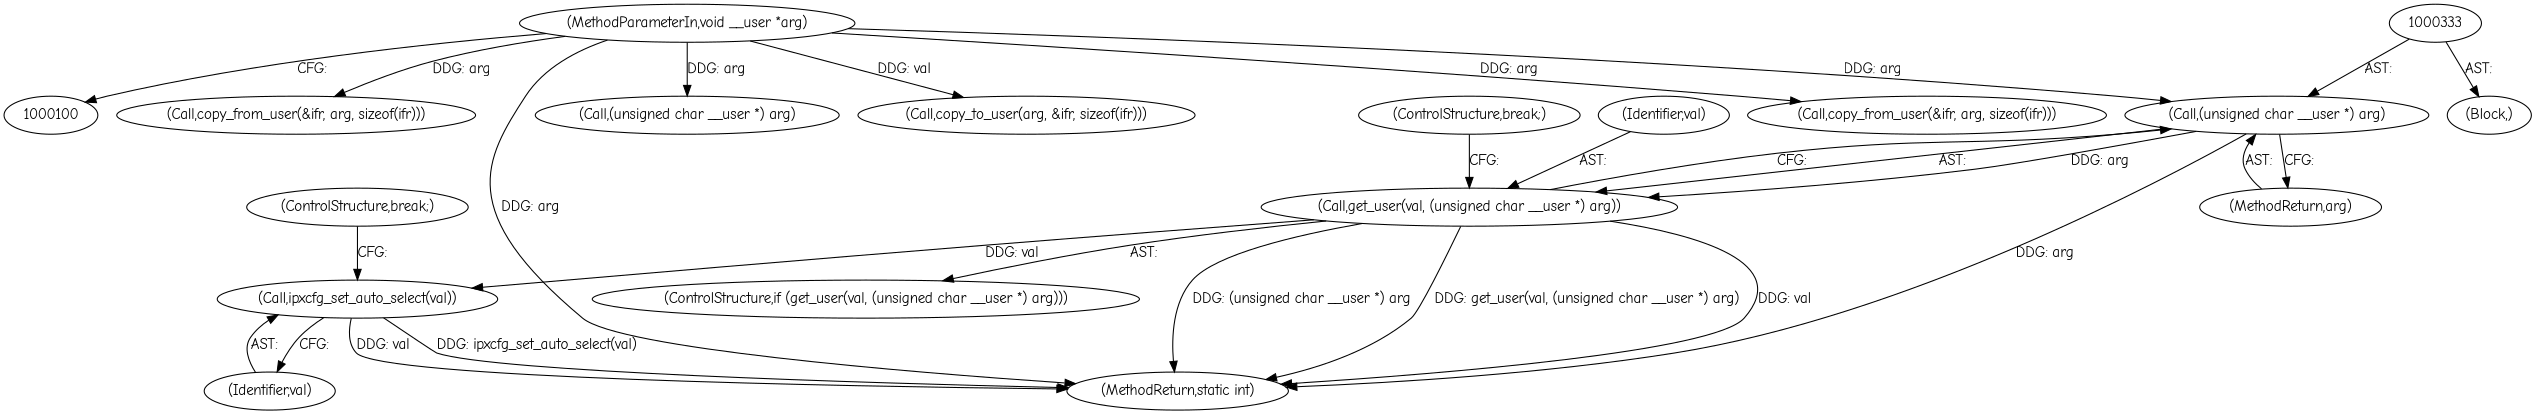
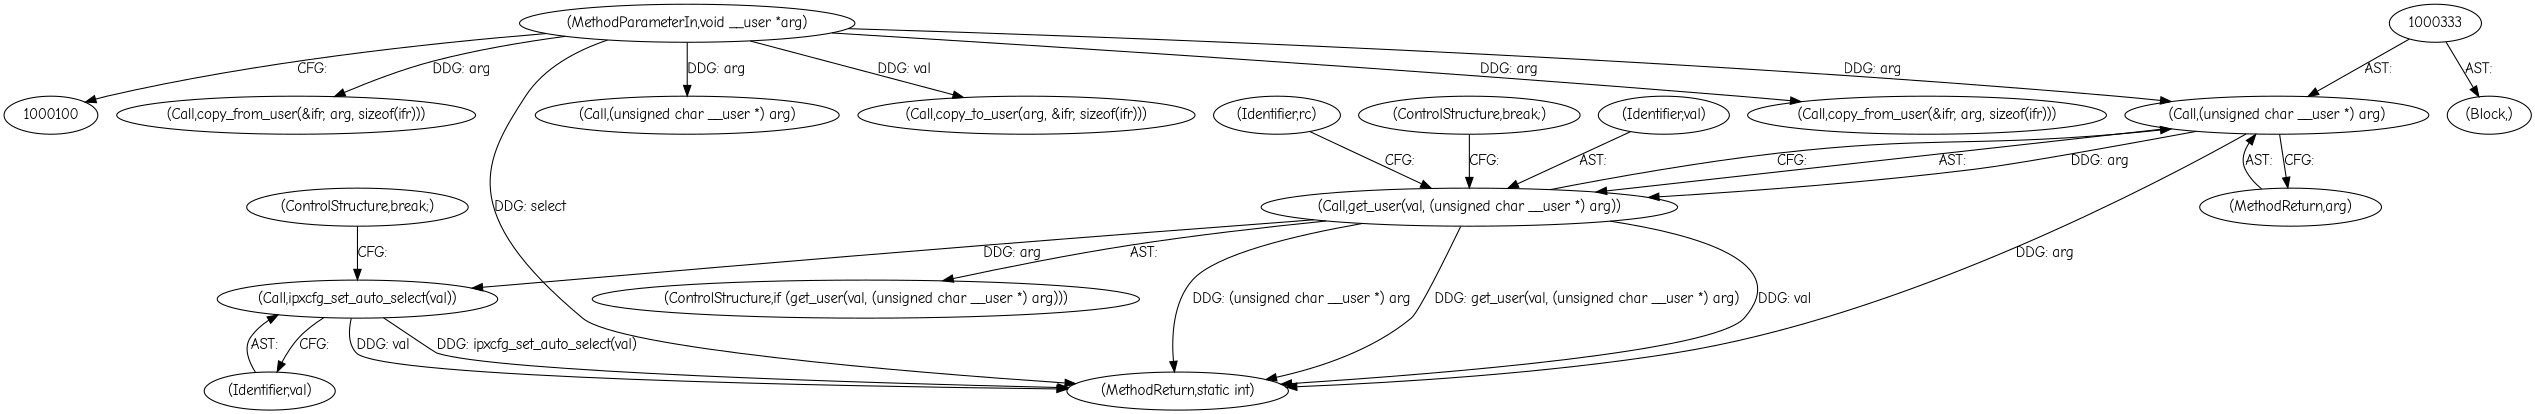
node "(Identifier,rc)": added
edge "(MethodParameterIn,void __user *arg)" -> "(MethodReturn,static int)": label "DDG: arg" -> "DDG: select"
edge "(Call,get_user(val, (unsigned char __user *) arg))" -> "(Call,ipxcfg_set_auto_select(val))": label "DDG: val" -> "DDG: arg"
